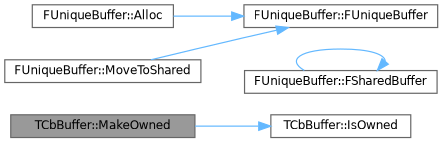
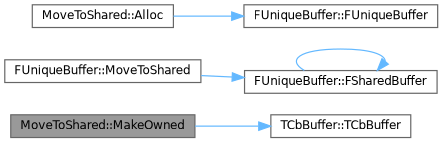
node "FUniqueBuffer::Alloc": label "FUniqueBuffer::Alloc" -> "MoveToShared::Alloc"
edge "FUniqueBuffer::MoveToShared" -> "FUniqueBuffer::FUniqueBuffer": now "FUniqueBuffer::MoveToShared" -> "FUniqueBuffer::FSharedBuffer"
node "TCbBuffer::MakeOwned": label "TCbBuffer::MakeOwned" -> "MoveToShared::MakeOwned"
node "TCbBuffer::IsOwned": label "TCbBuffer::IsOwned" -> "TCbBuffer::TCbBuffer"
